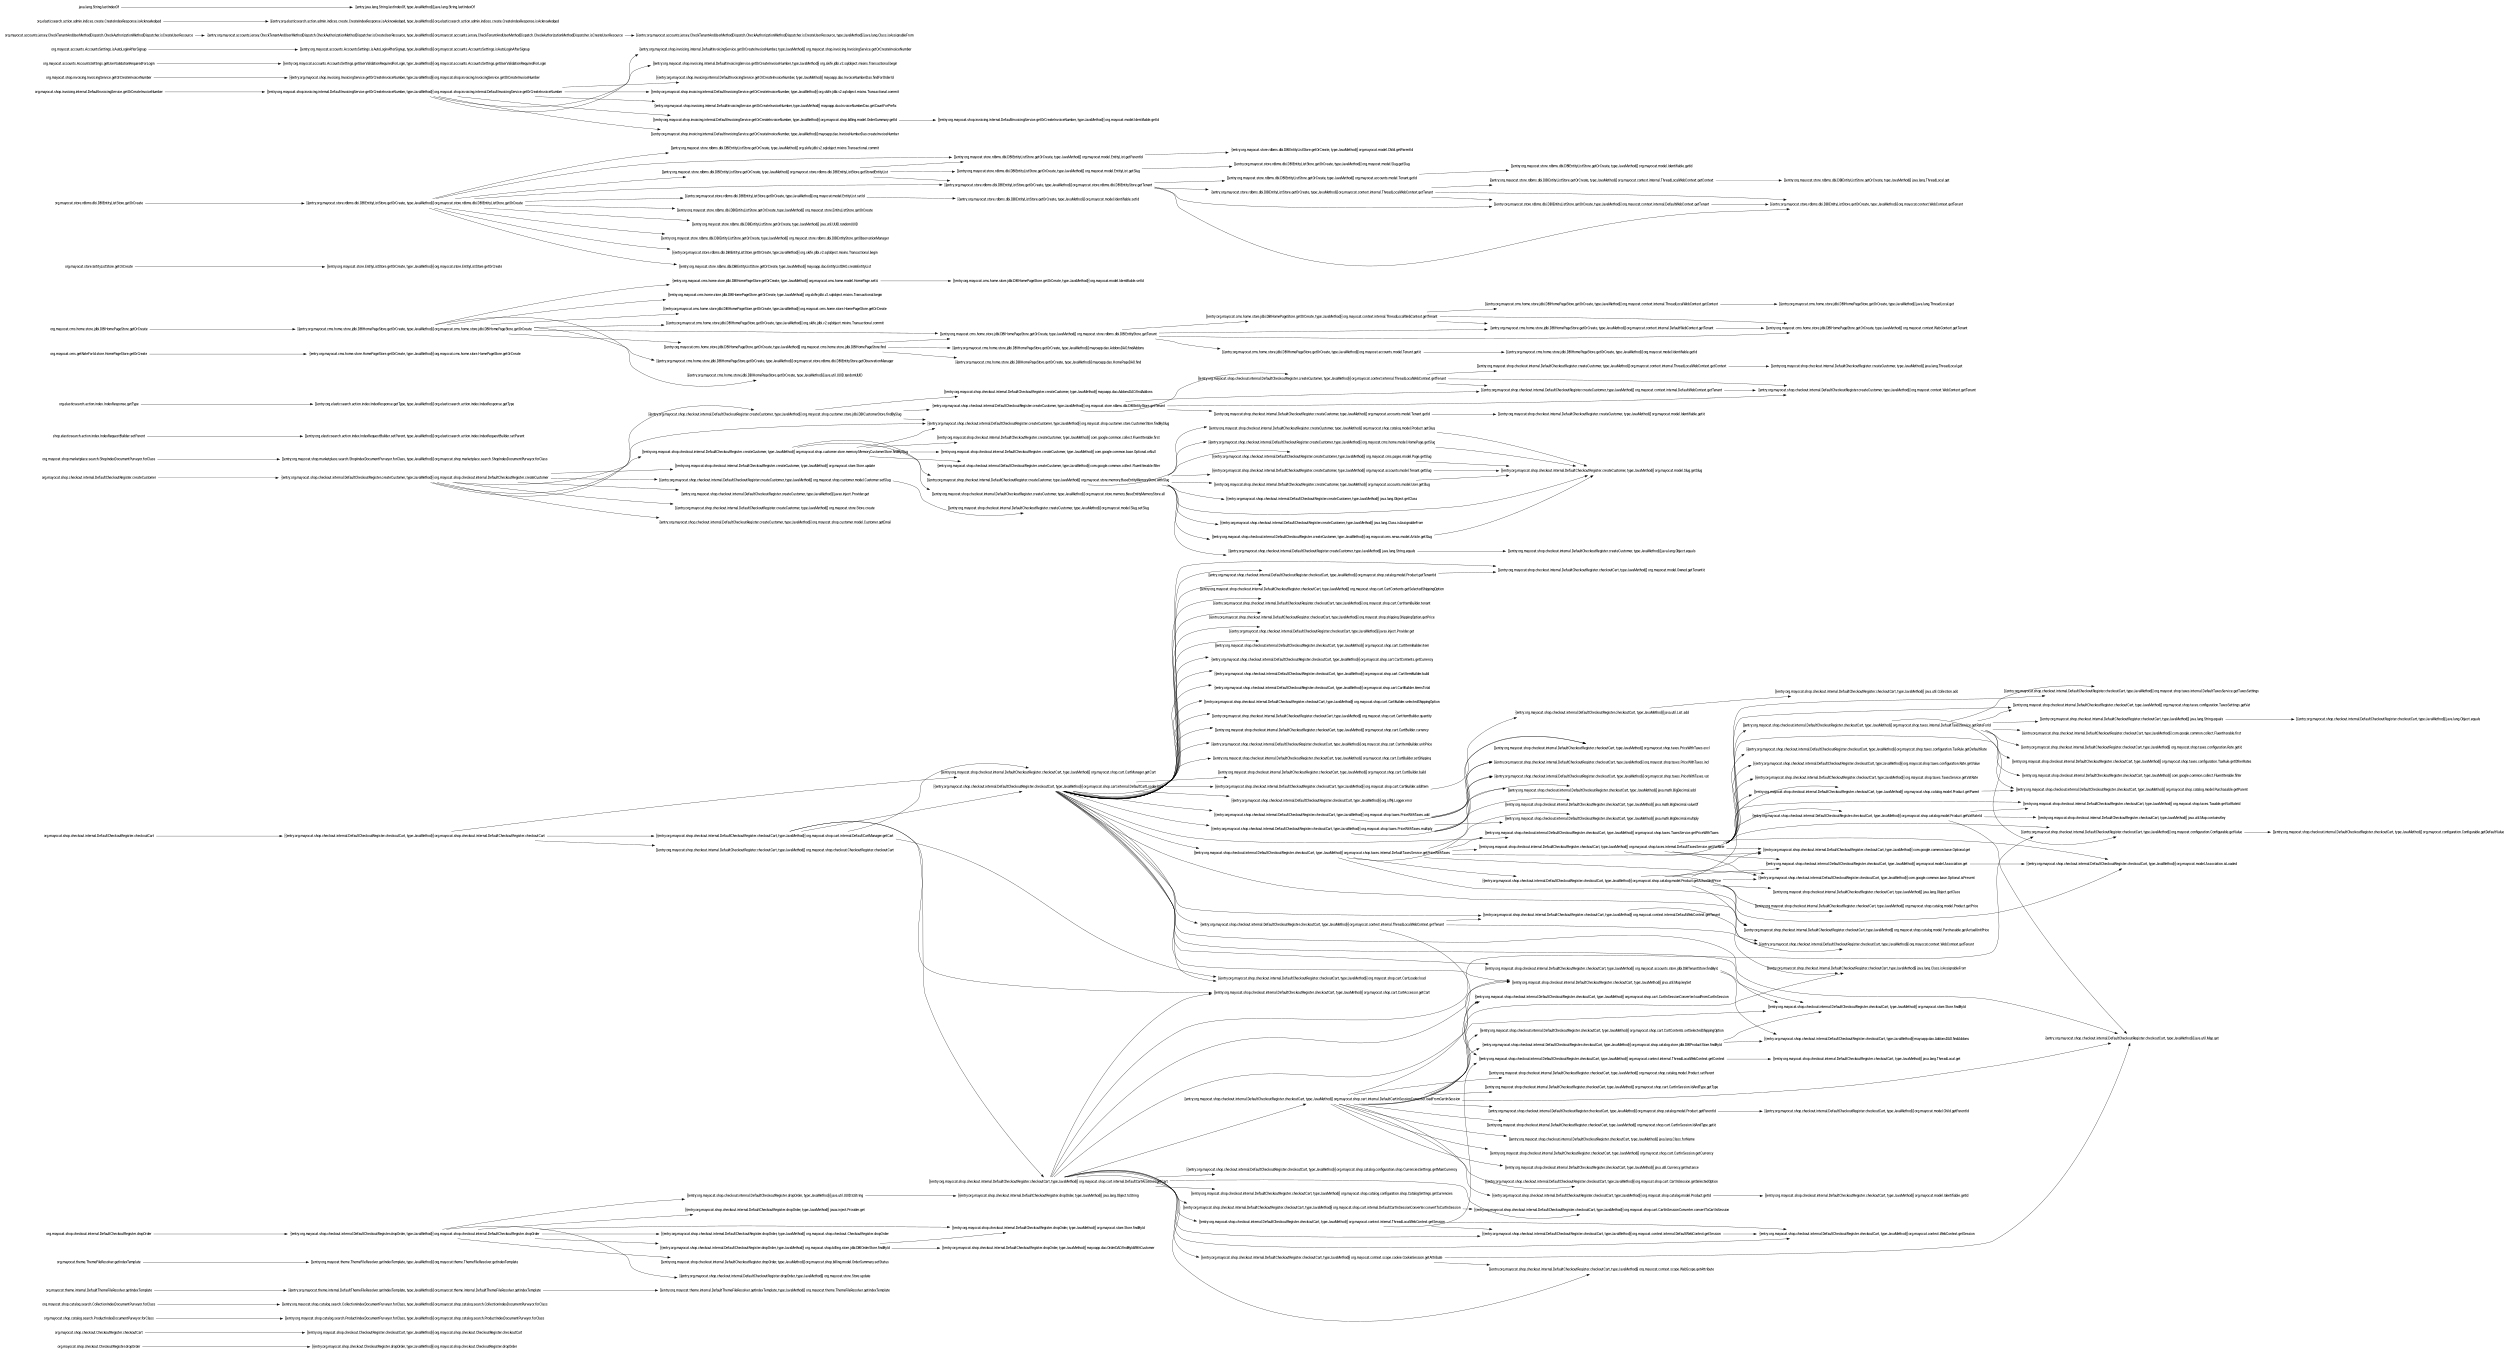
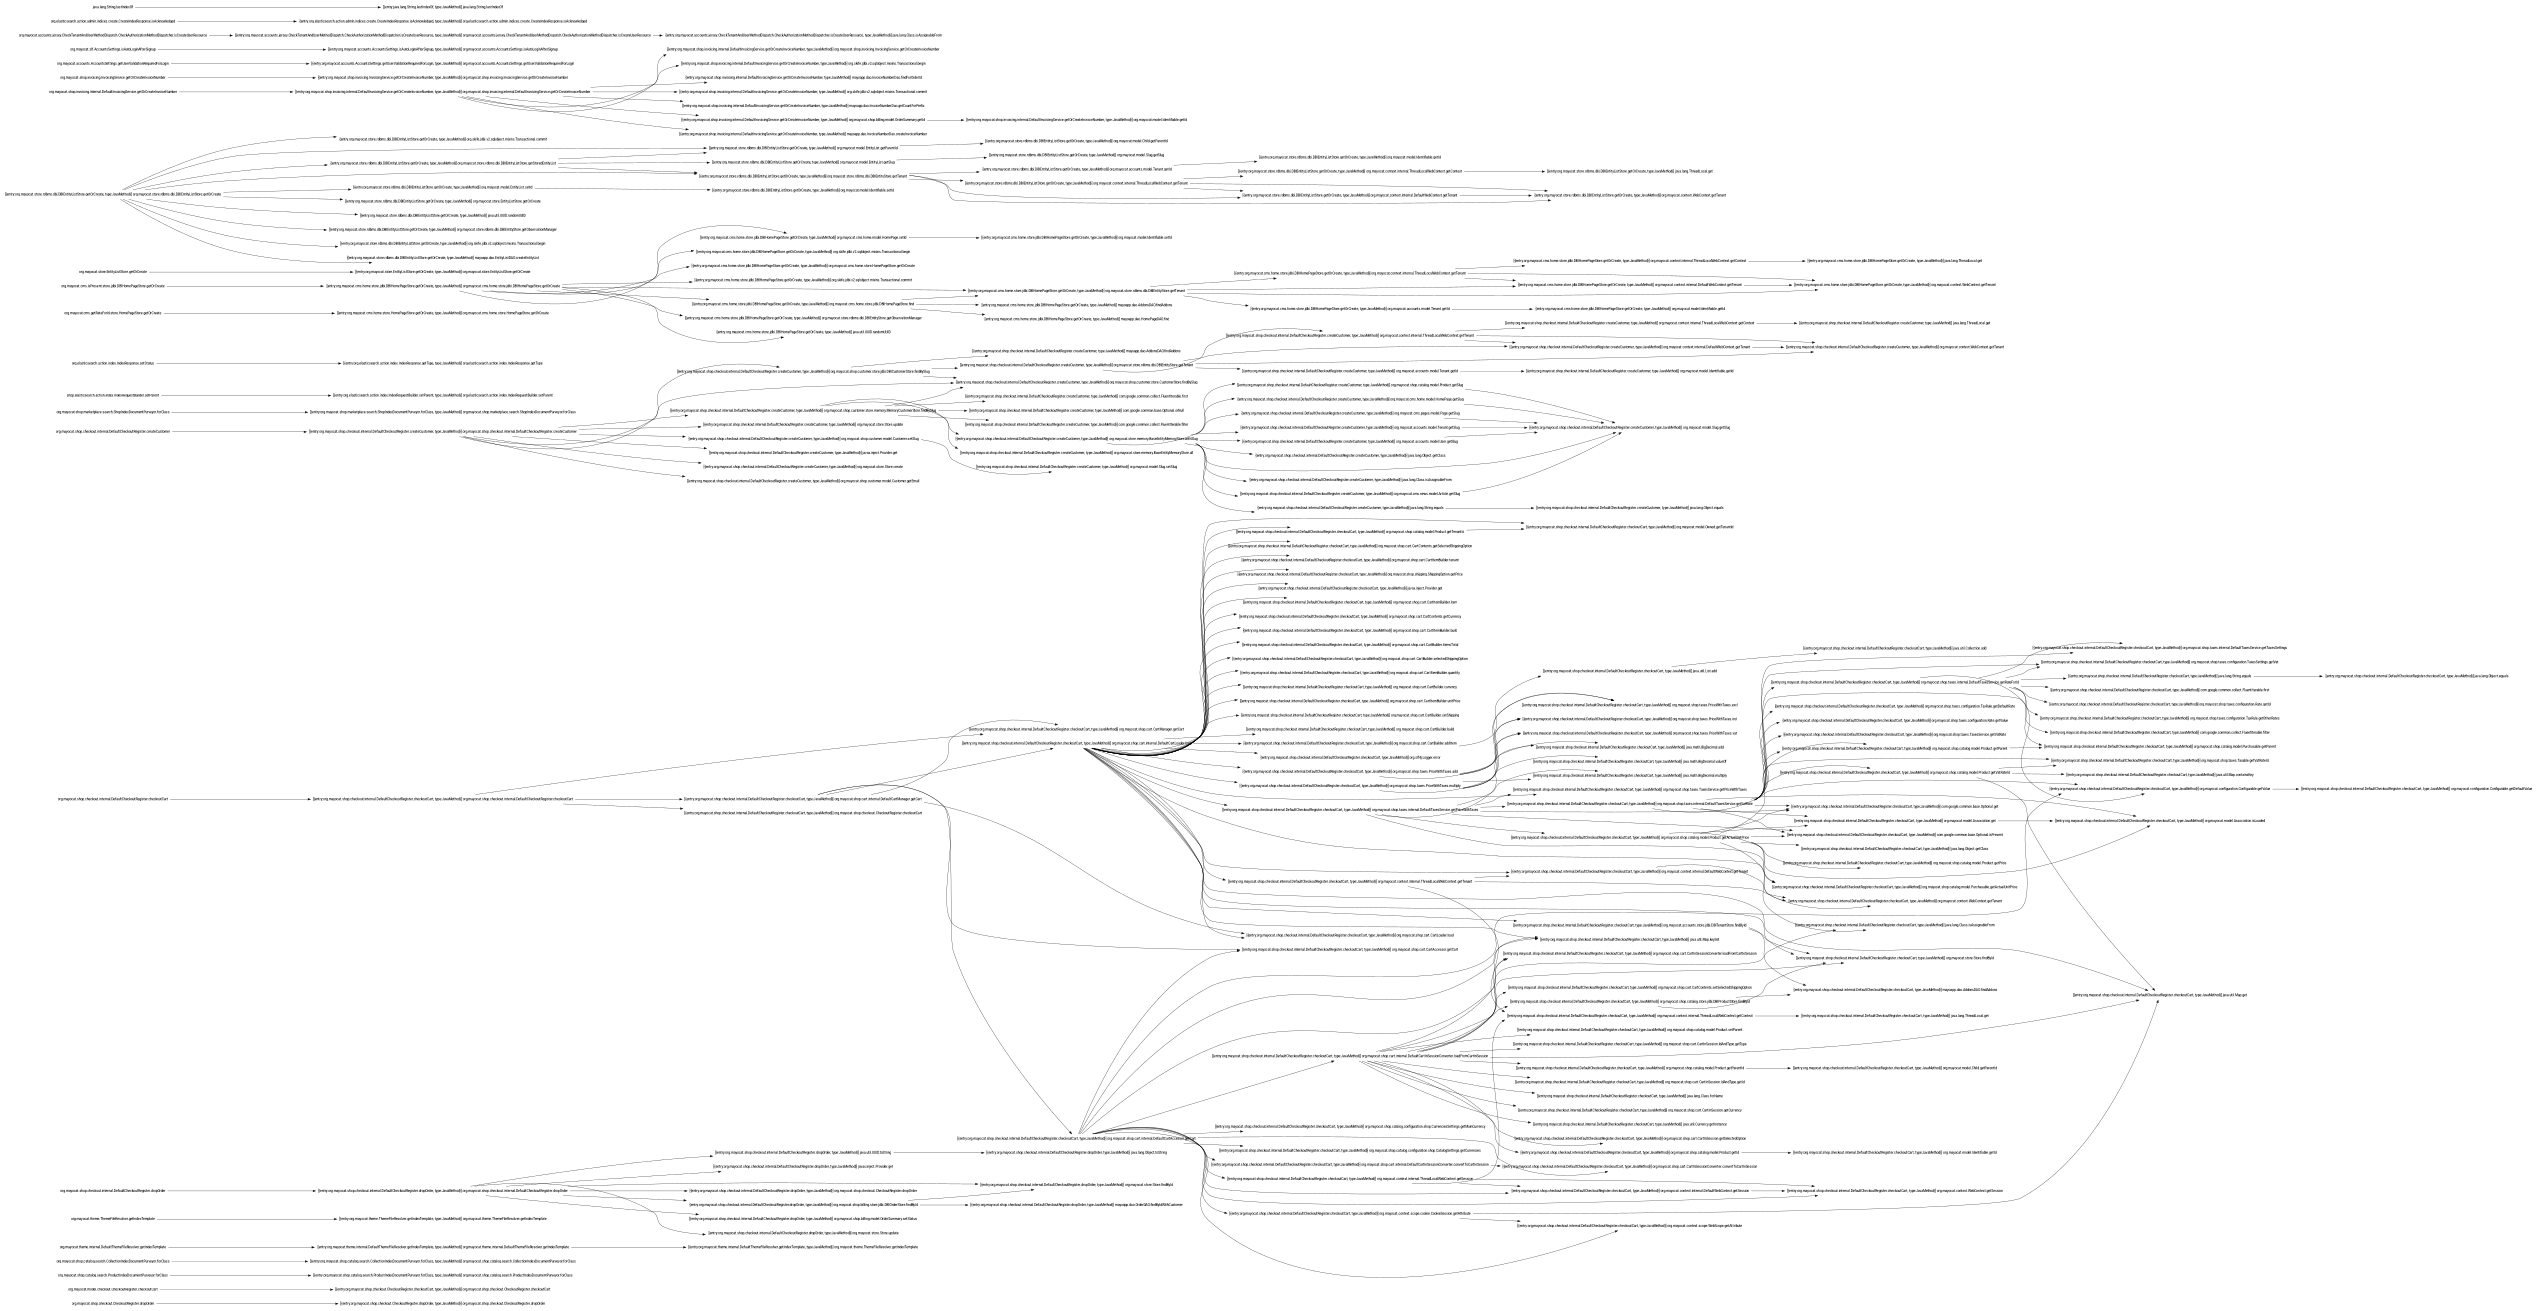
node "org.mayocat.accounts.AccountsSettings.isAutoLoginAfterSignup": label "org.mayocat.accounts.AccountsSettings.isAutoLoginAfterSignup" -> "org.mayocat.slf.AccountsSettings.isAutoLoginAfterSignup"
node "org.mayocat.store.rdbms.dbi.DBIEntityListStore.getOrCreate": removed
node "org.mayocat.cms.home.store.jdbi.DBIHomePageStore.getOrCreate": label "org.mayocat.cms.home.store.jdbi.DBIHomePageStore.getOrCreate" -> "org.mayocat.cms.isPresent.store.jdbi.DBIHomePageStore.getOrCreate"
node "org.elasticsearch.action.index.IndexResponse.getType": label "org.elasticsearch.action.index.IndexResponse.getType" -> "org.elasticsearch.action.index.IndexResponse.setStatus"
node "org.mayocat.shop.checkout.CheckoutRegister.checkoutCart": label "org.mayocat.shop.checkout.CheckoutRegister.checkoutCart" -> "org.mayocat.model.checkout.CheckoutRegister.checkoutCart"
